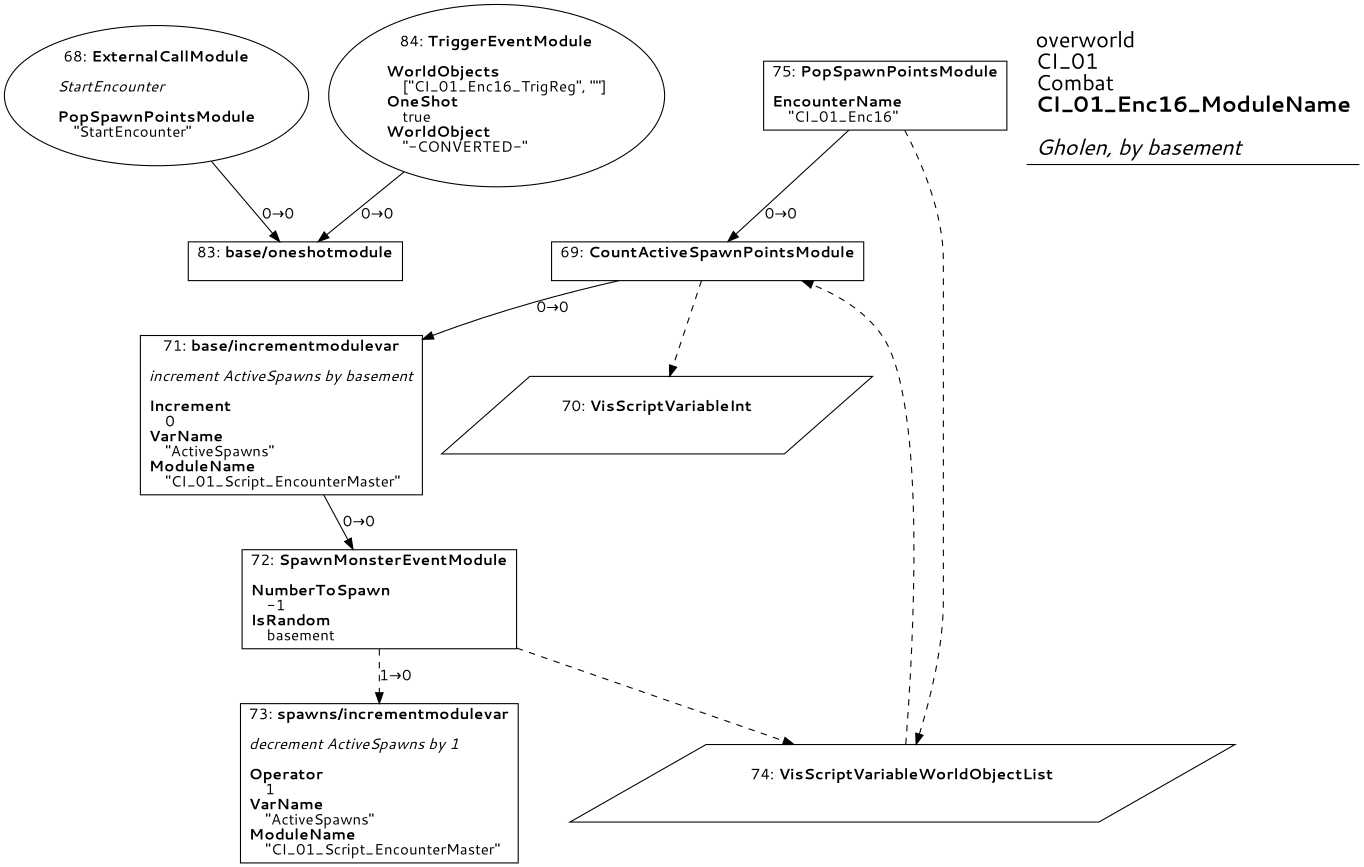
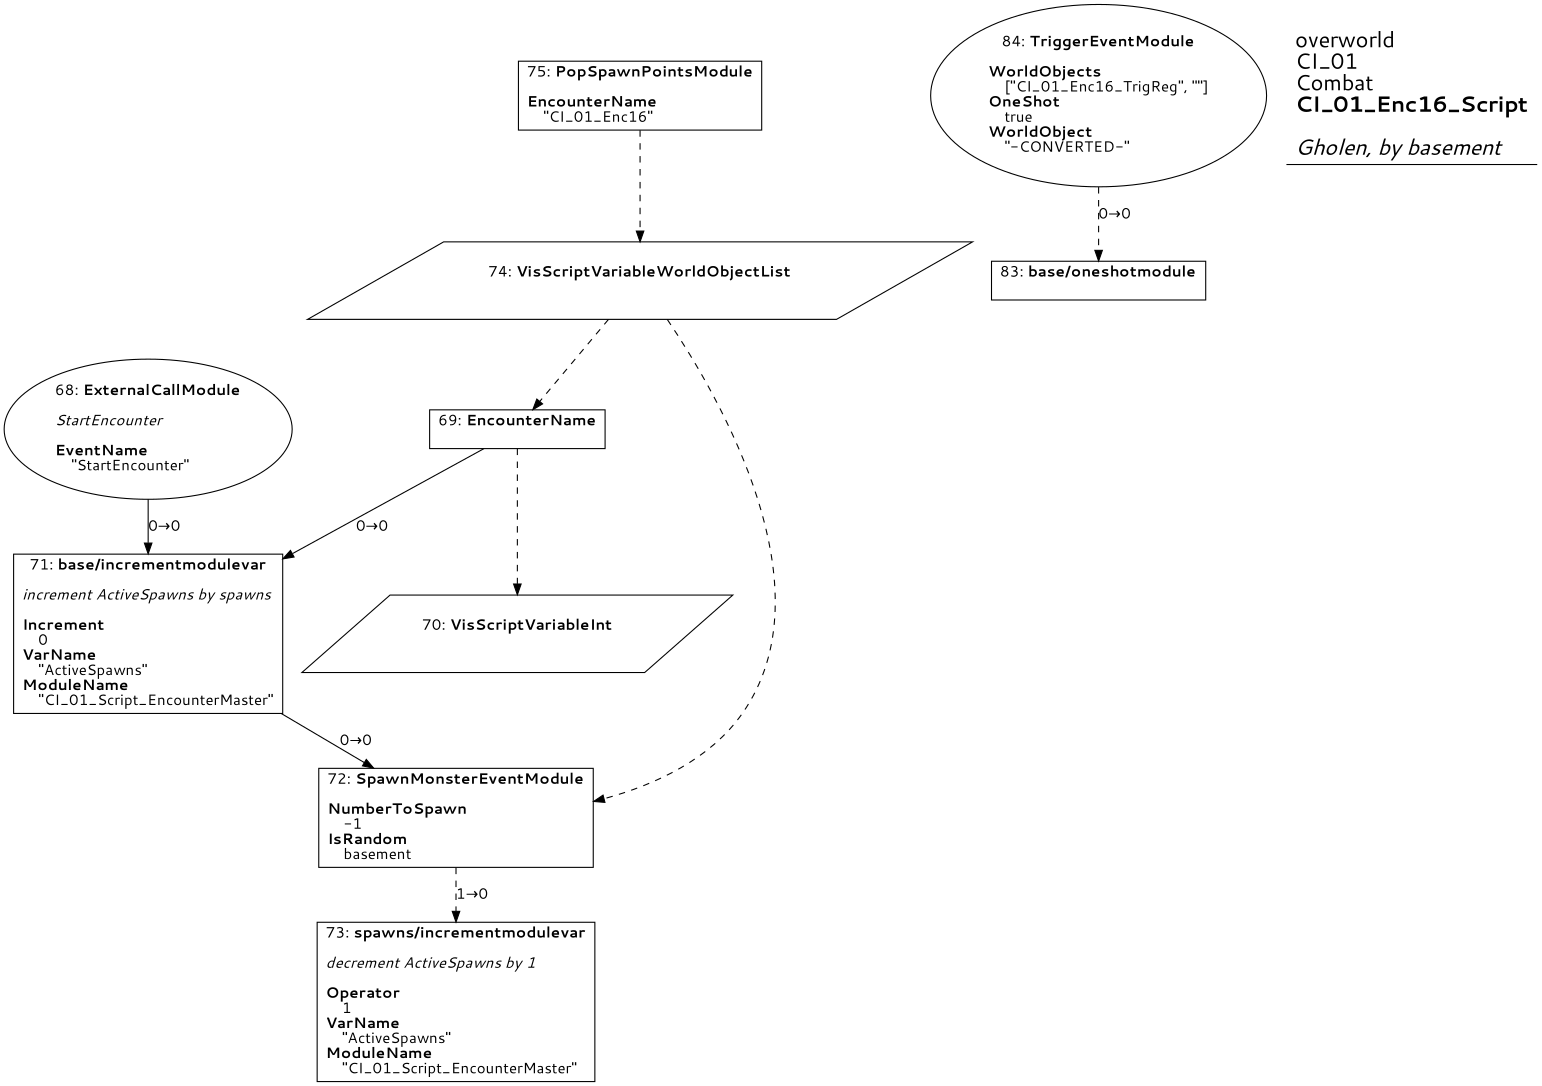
node "overworld": text "CI_01_Enc16_ModuleName" -> "CI_01_Enc16_Script"
node "68:": text "PopSpawnPointsModule" -> "EventName"
edge "75:" -> "69:": removed, label "0→0"
edge "68:" -> "83:": now "68:" -> "71:"
edge "84:" -> "83:": style solid -> dashed
node "69:": text "CountActiveSpawnPointsModule" -> "EncounterName"
node "71:": text "increment ActiveSpawns by basement" -> "increment ActiveSpawns by spawns"
edge "72:" -> "74:": reversed
